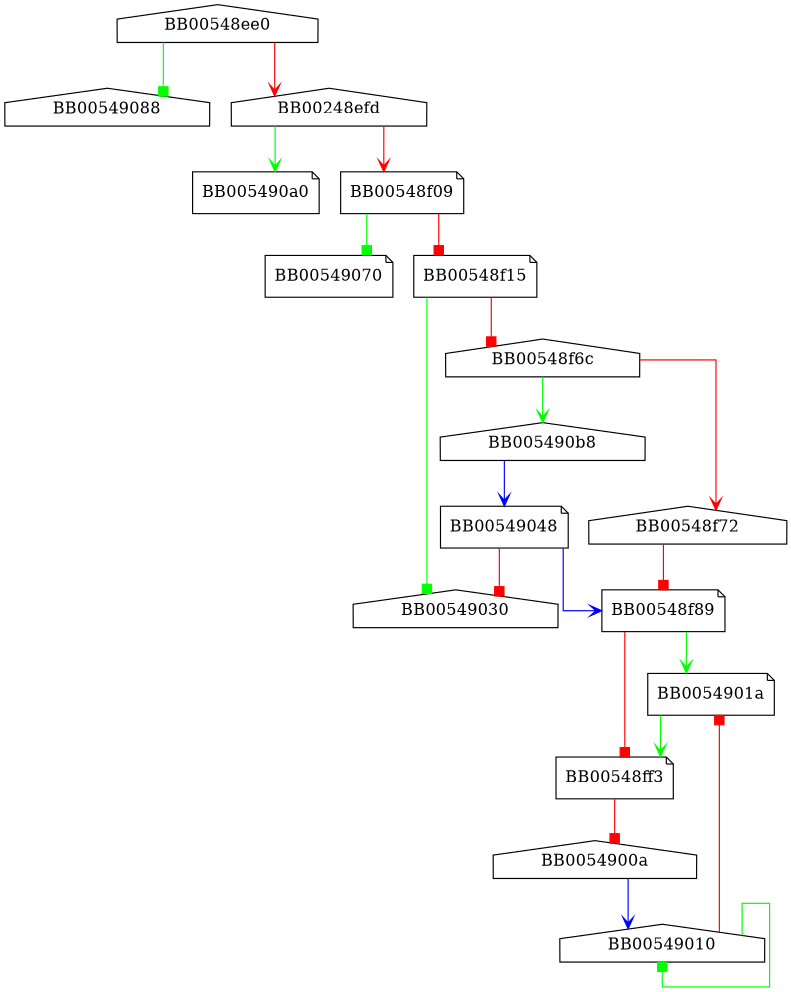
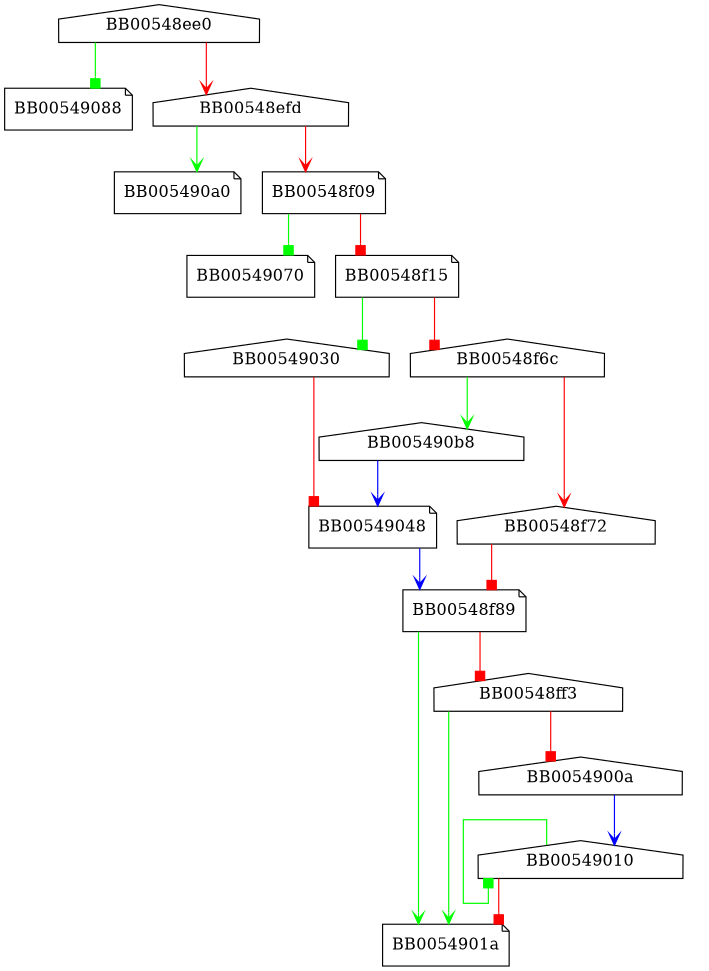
node "BB00549088": shape house -> note
node "BB00248efd": label "BB00248efd" -> "BB00548efd"
edge "BB00549048" -> "BB00549030": reversed
edge "BB0054901a" -> "BB00548ff3": reversed
node "BB00548ff3": shape note -> house
